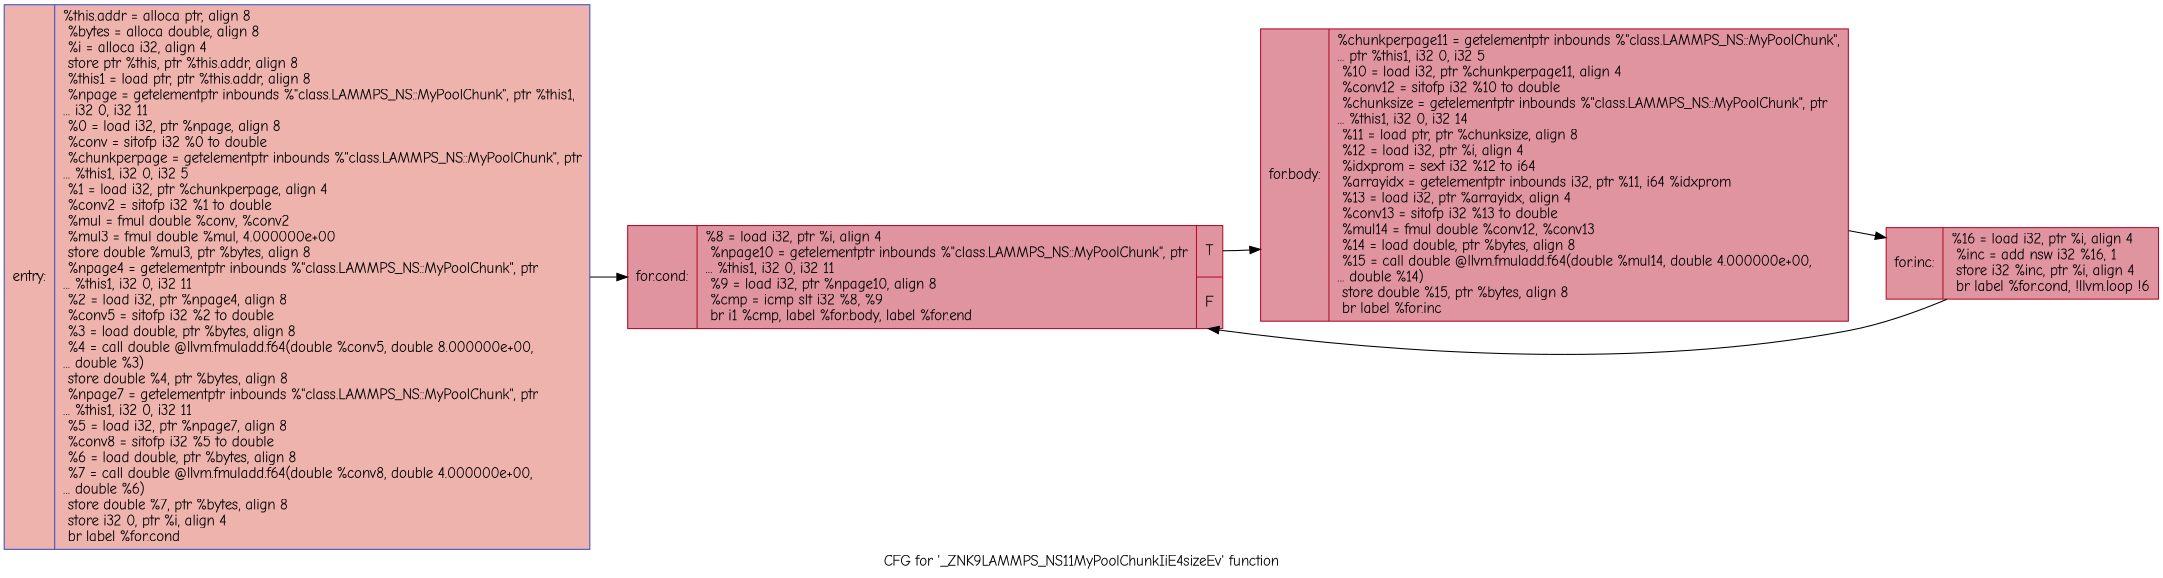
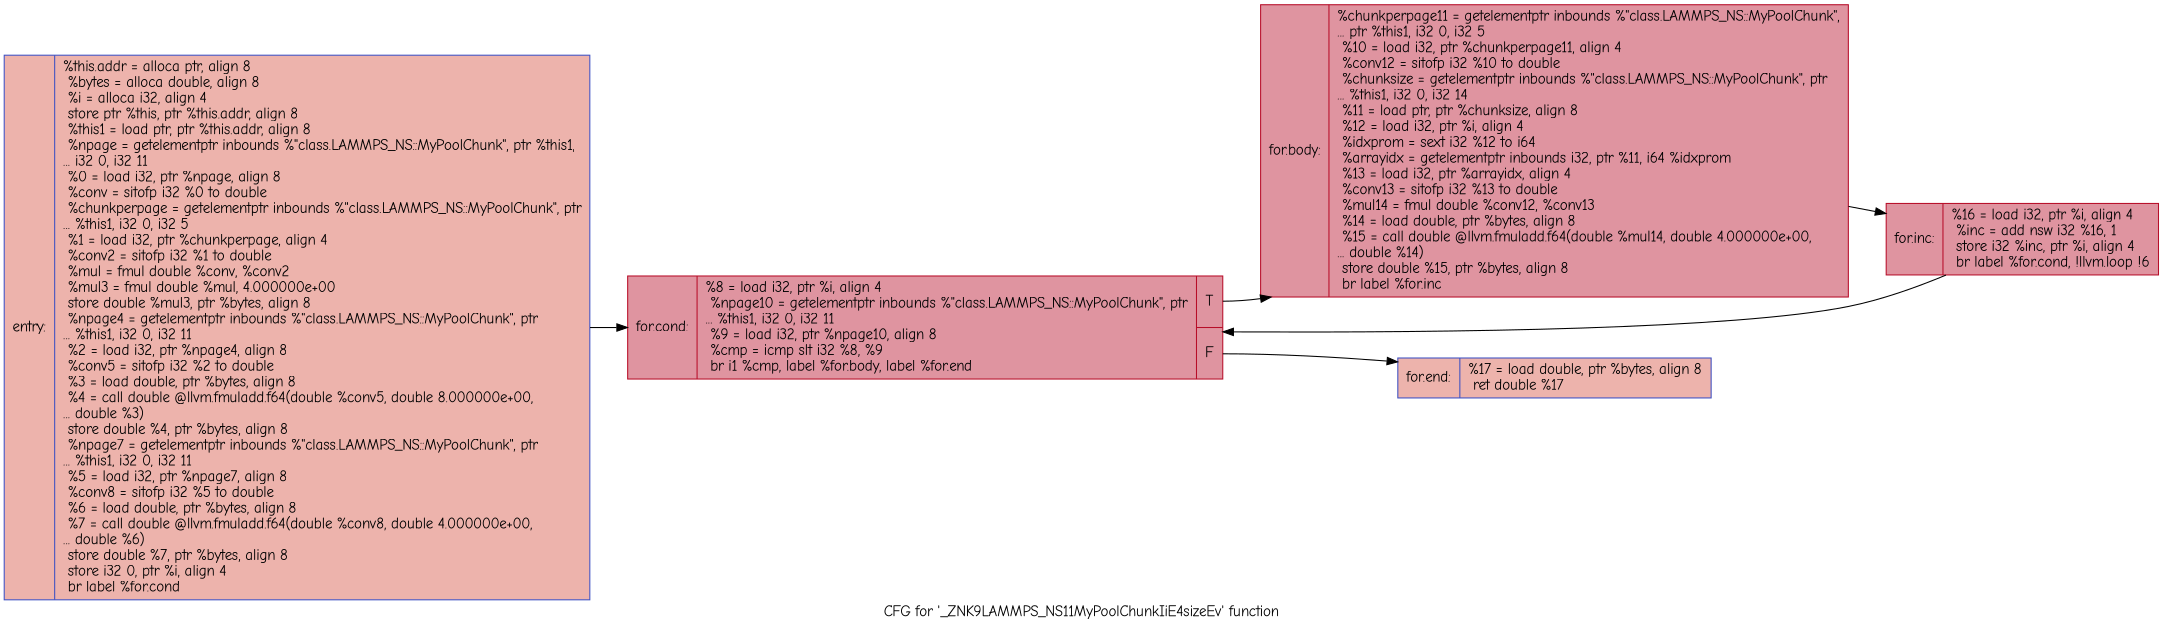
node "for.end:": added
